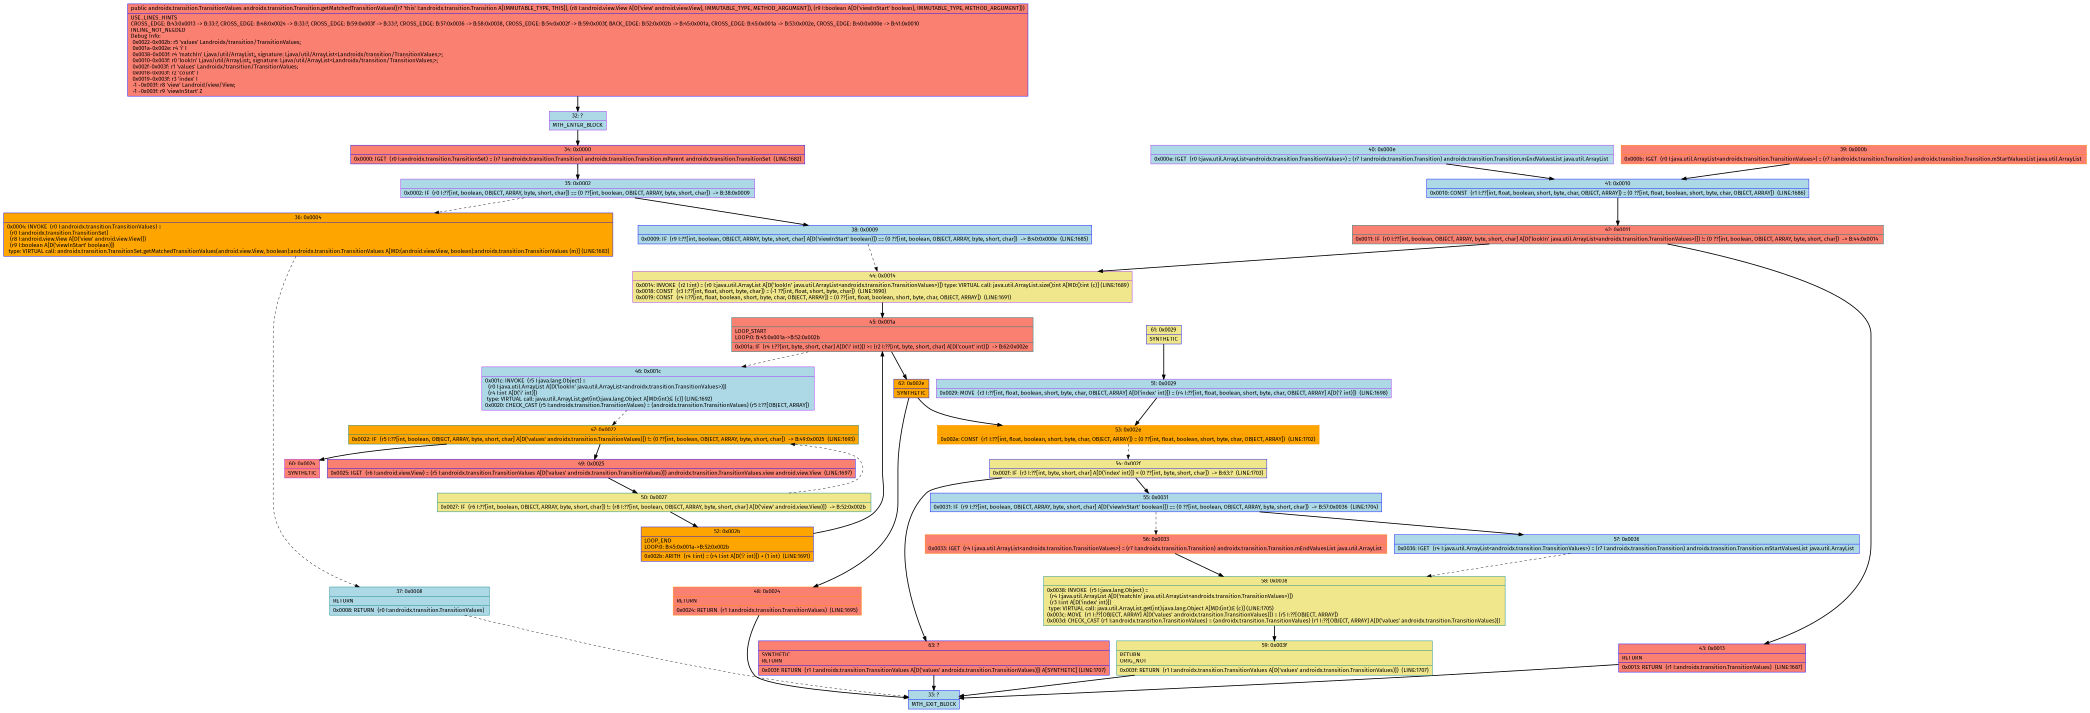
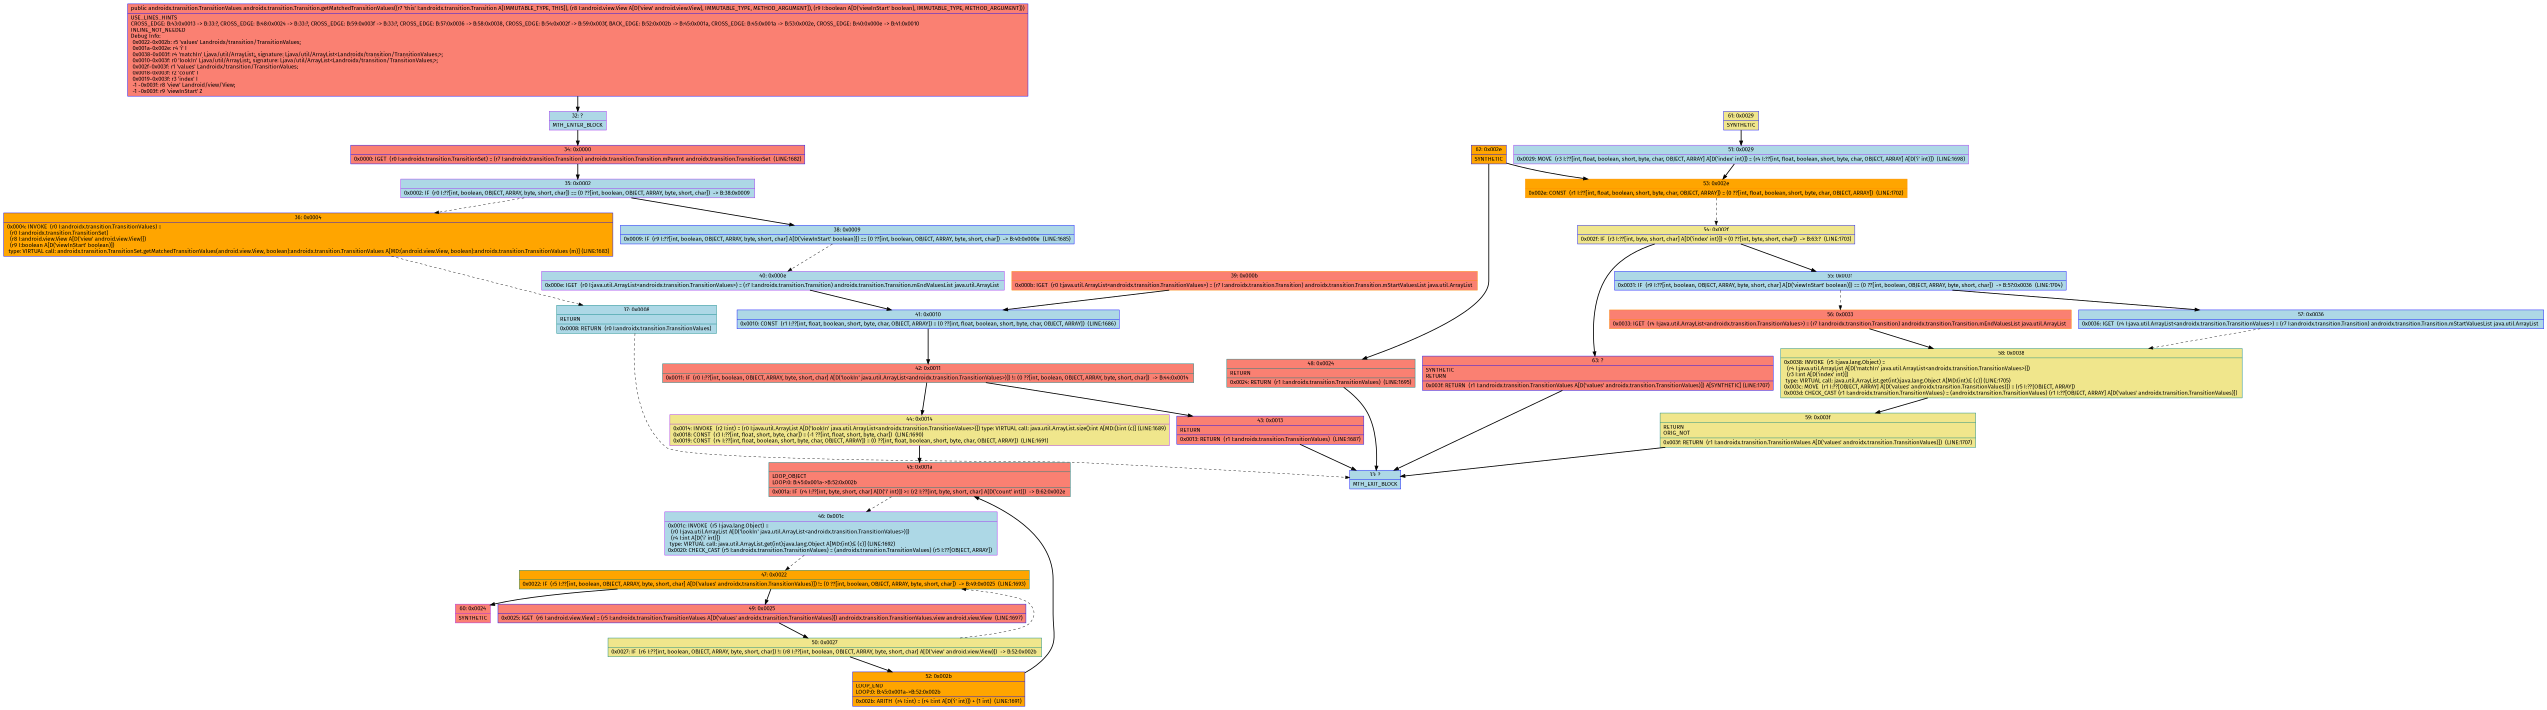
edge "38: 0x0009" -> "44: 0x0014": now "38: 0x0009" -> "40: 0x000e"
node "45: 0x001a": text "LOOP_START" -> "LOOP_OBJECT"
edge "45: 0x001a" -> "62: 0x002e": removed
node "48: 0x0024": color darkorange -> teal
